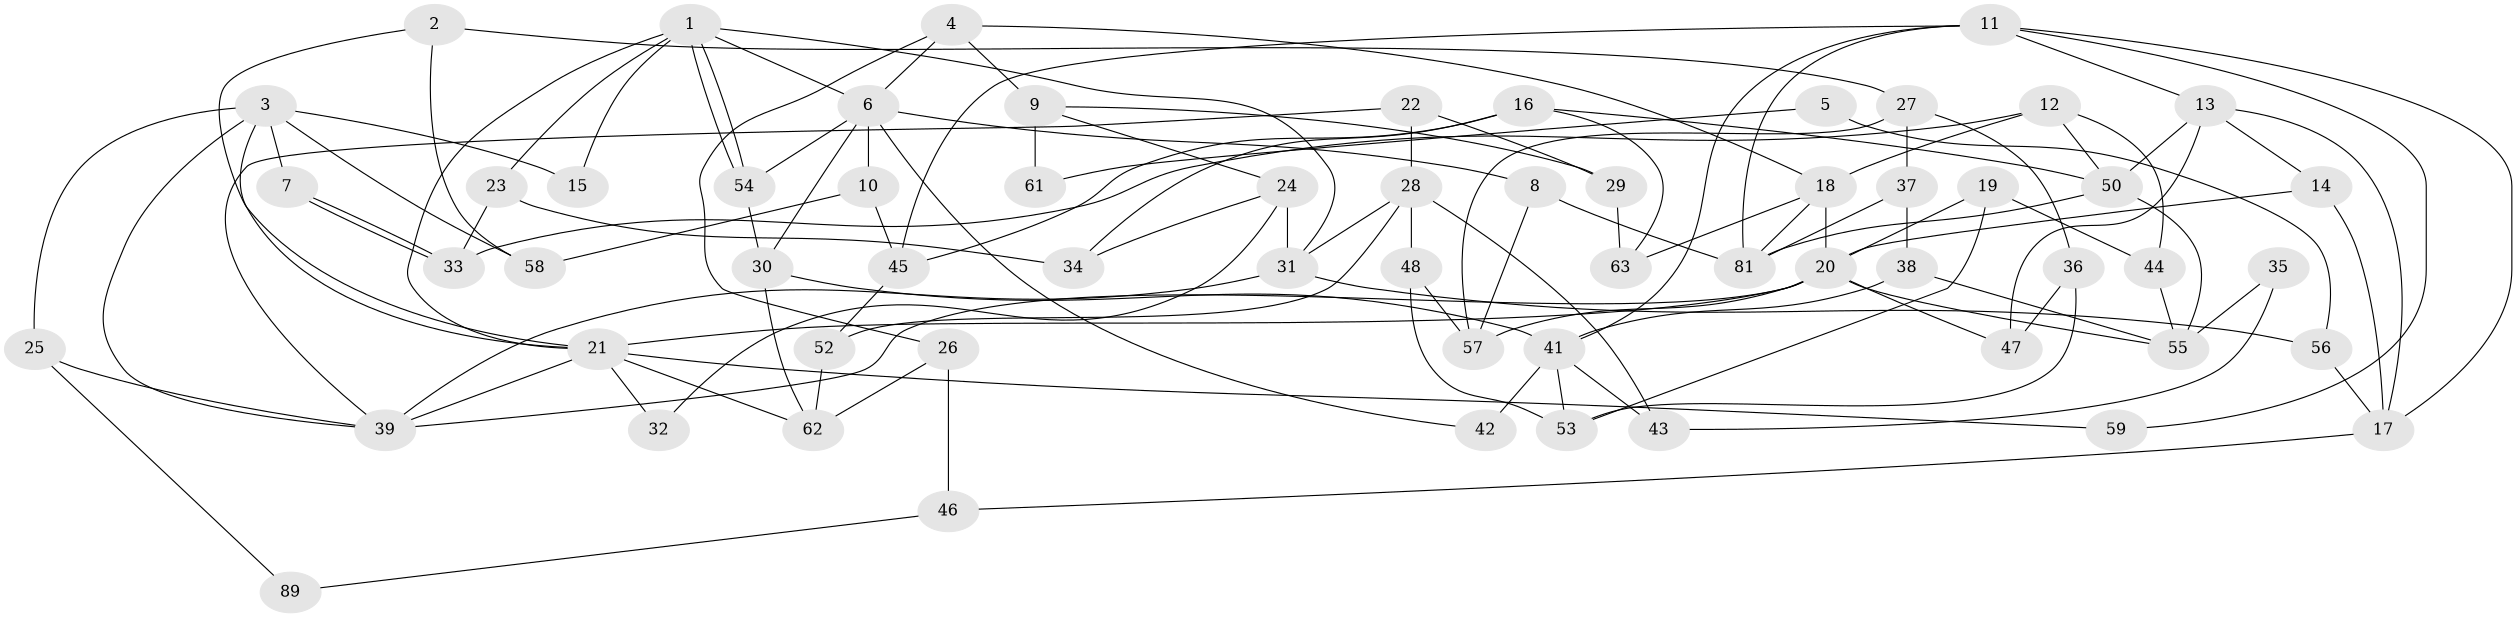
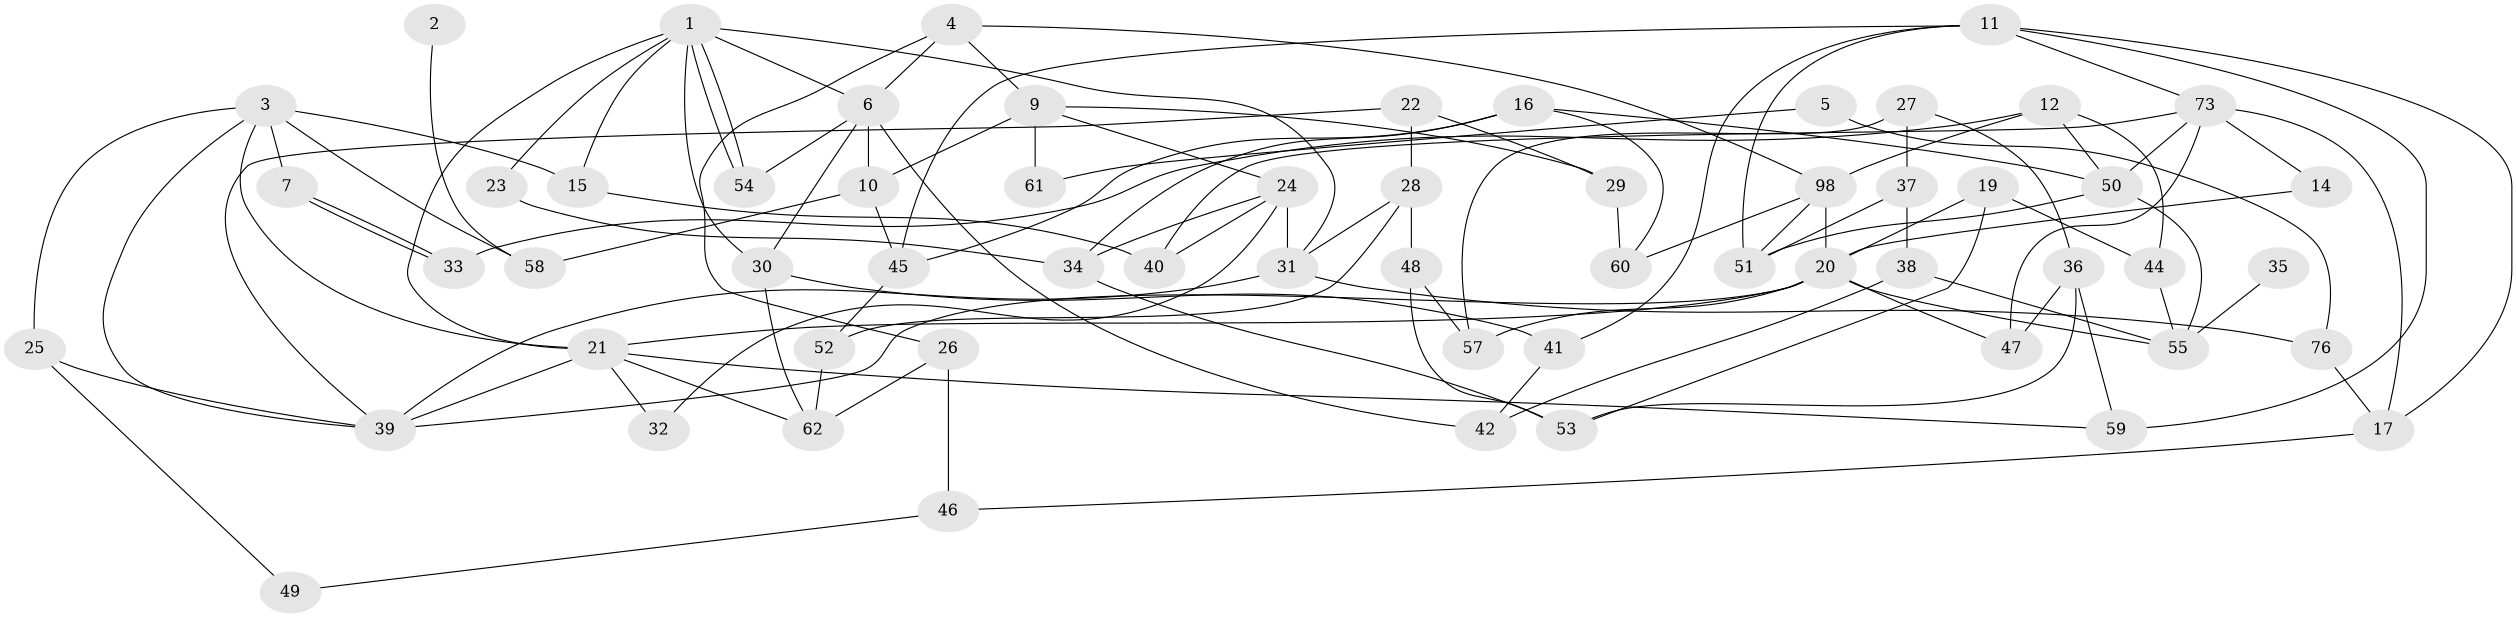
edge "2" -- "27": removed
node "13": label "13" -> "73"
edge "9" -- "10": added
node "8": removed
node "18": label "18" -> "98"
edge "23" -- "33": removed
edge "54" -- "30": now "1" -- "30"
edge "2" -- "21": removed
node "40": added
node "63": label "63" -> "60"
node "81": label "81" -> "51"
edge "14" -- "17": removed
edge "38" -- "41": now "38" -- "42"
edge "36" -- "59": added
node "56": label "56" -> "76"
edge "41" -- "53": now "34" -- "53"
node "43": removed
node "89": label "89" -> "49"
